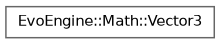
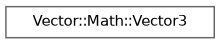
node "EvoEngine::Math::Vector3": label "EvoEngine::Math::Vector3" -> "Vector::Math::Vector3"
